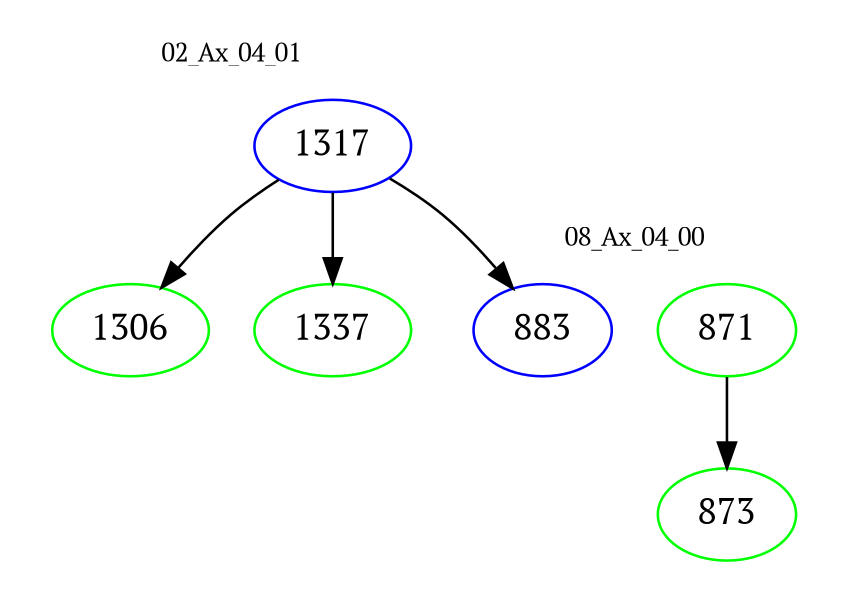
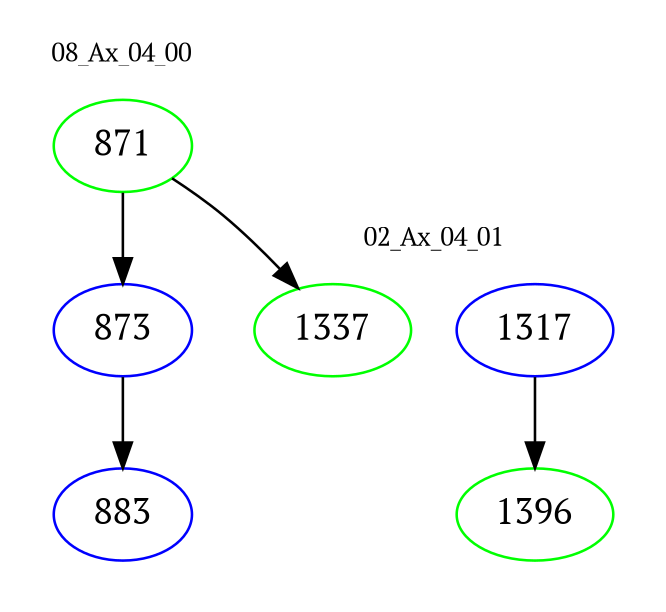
edge "1317" -> "1337": now "871" -> "1337"
edge "1317" -> "883": now "873" -> "883"
node "1306": label "1306" -> "1396"
node "873": color green -> blue
